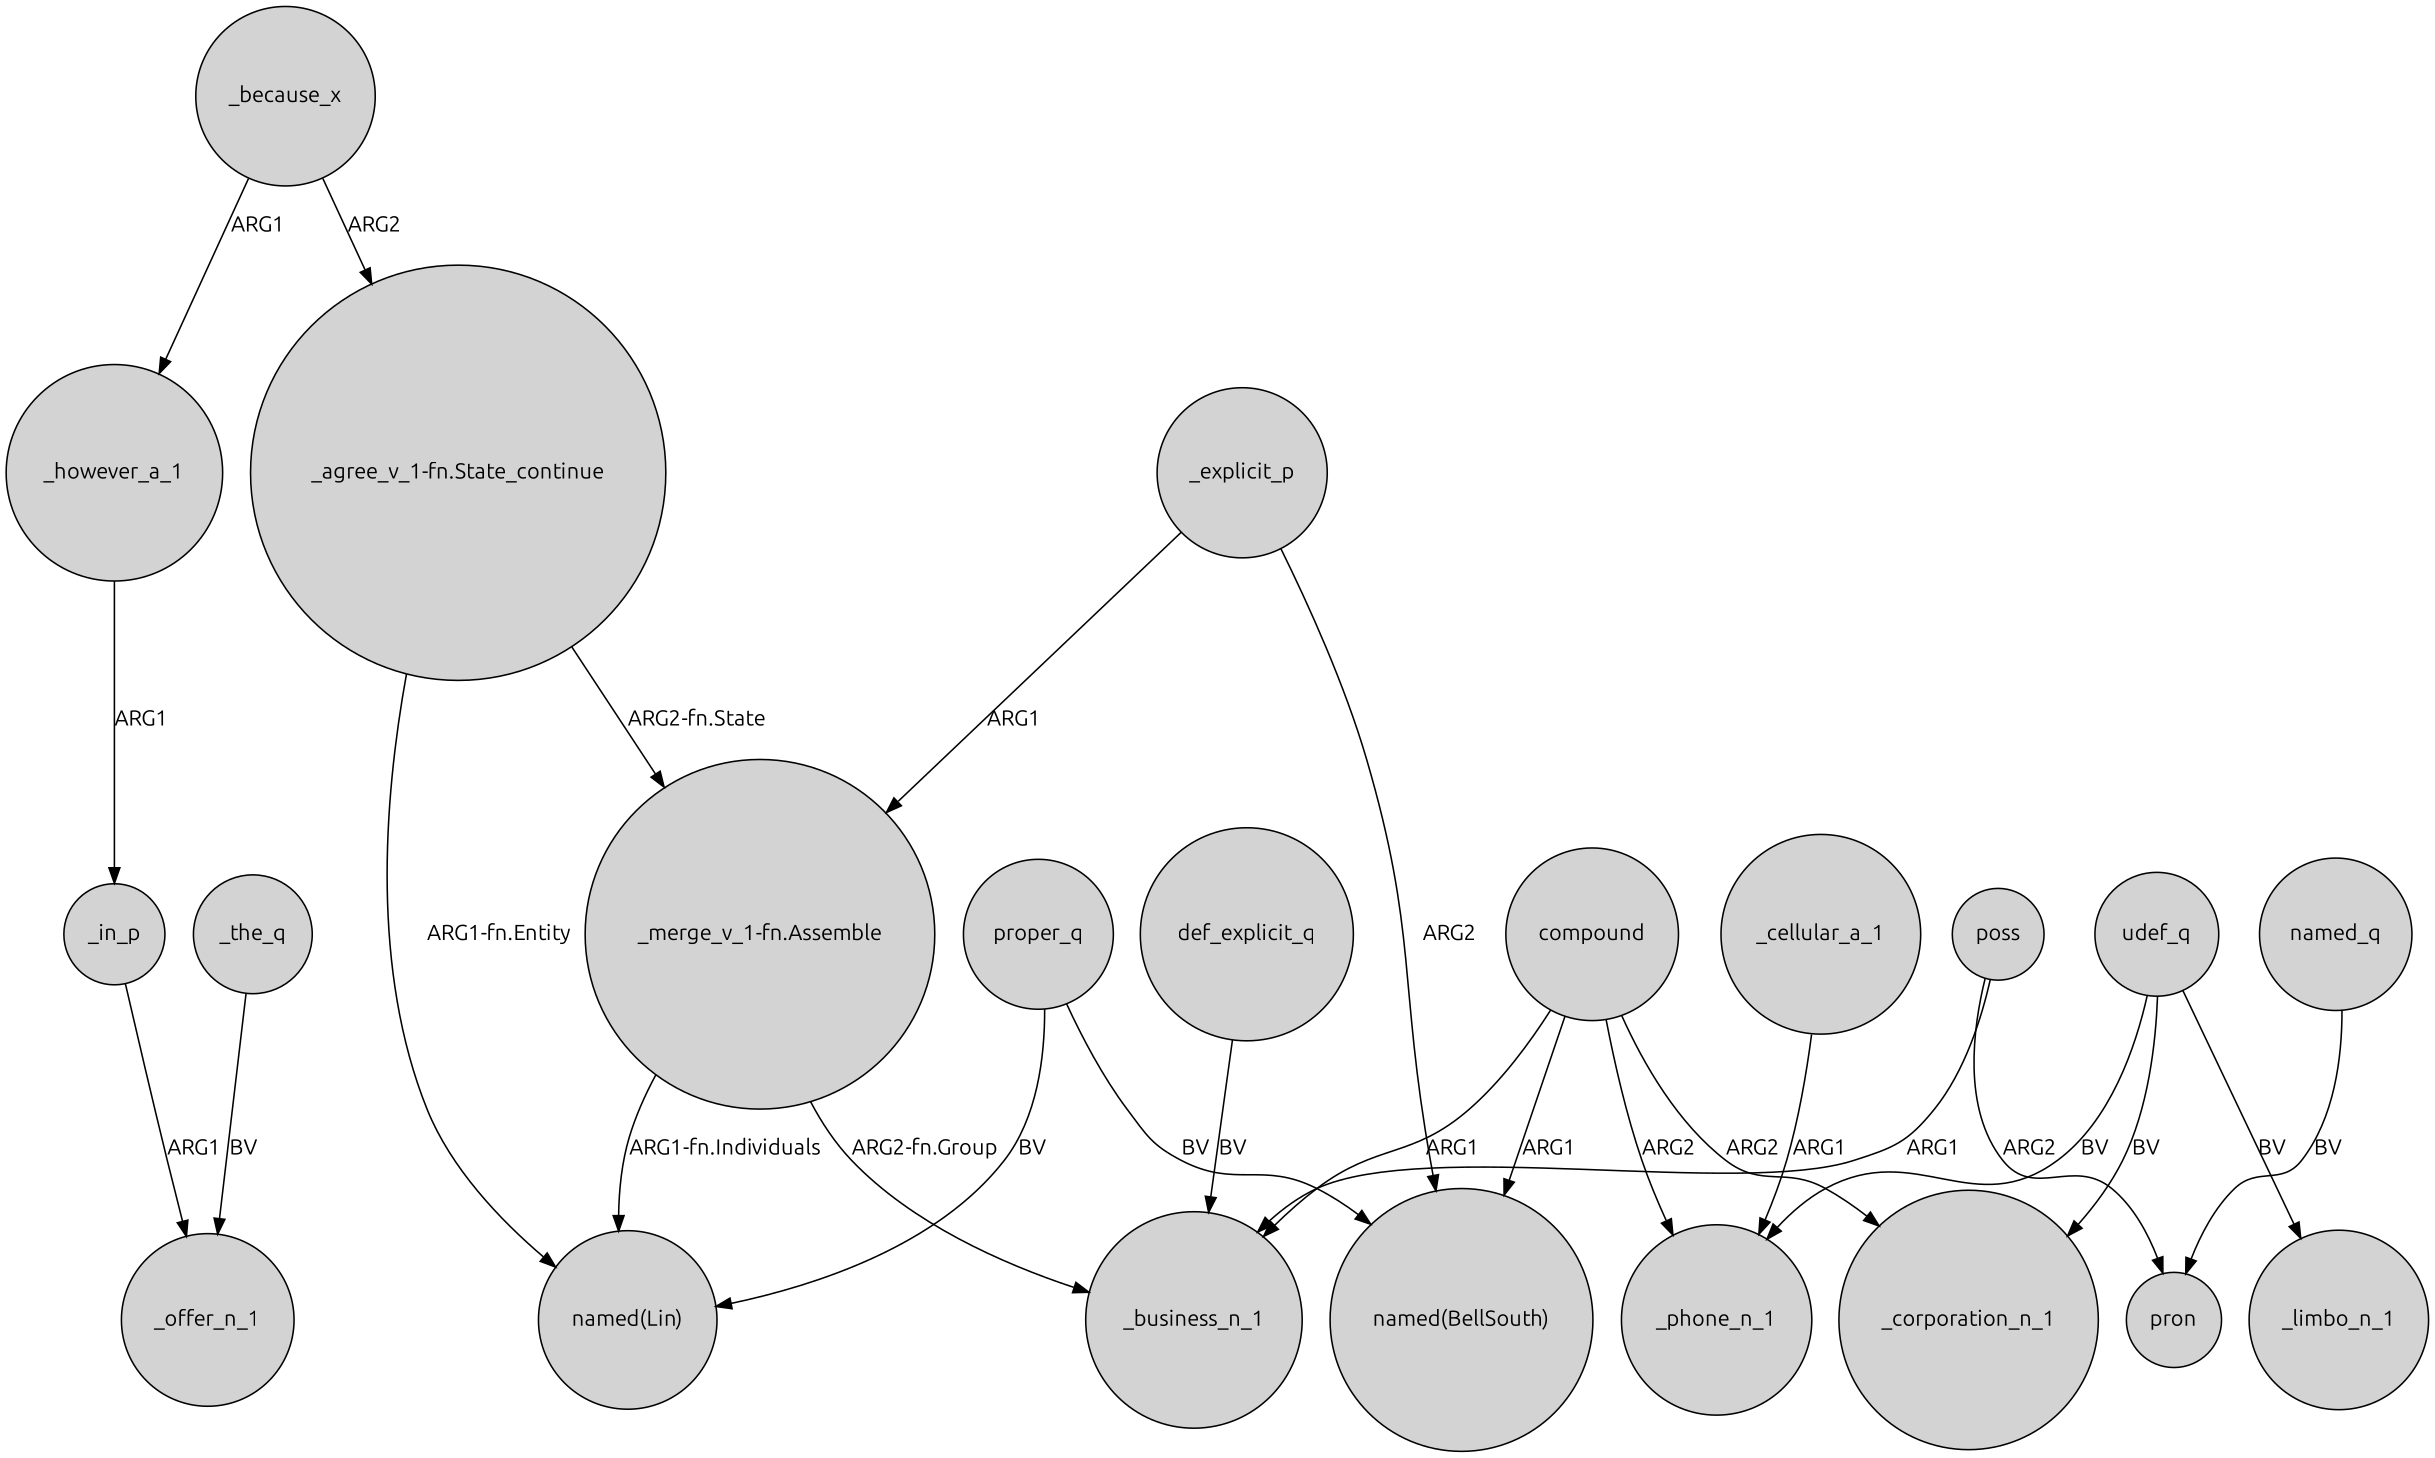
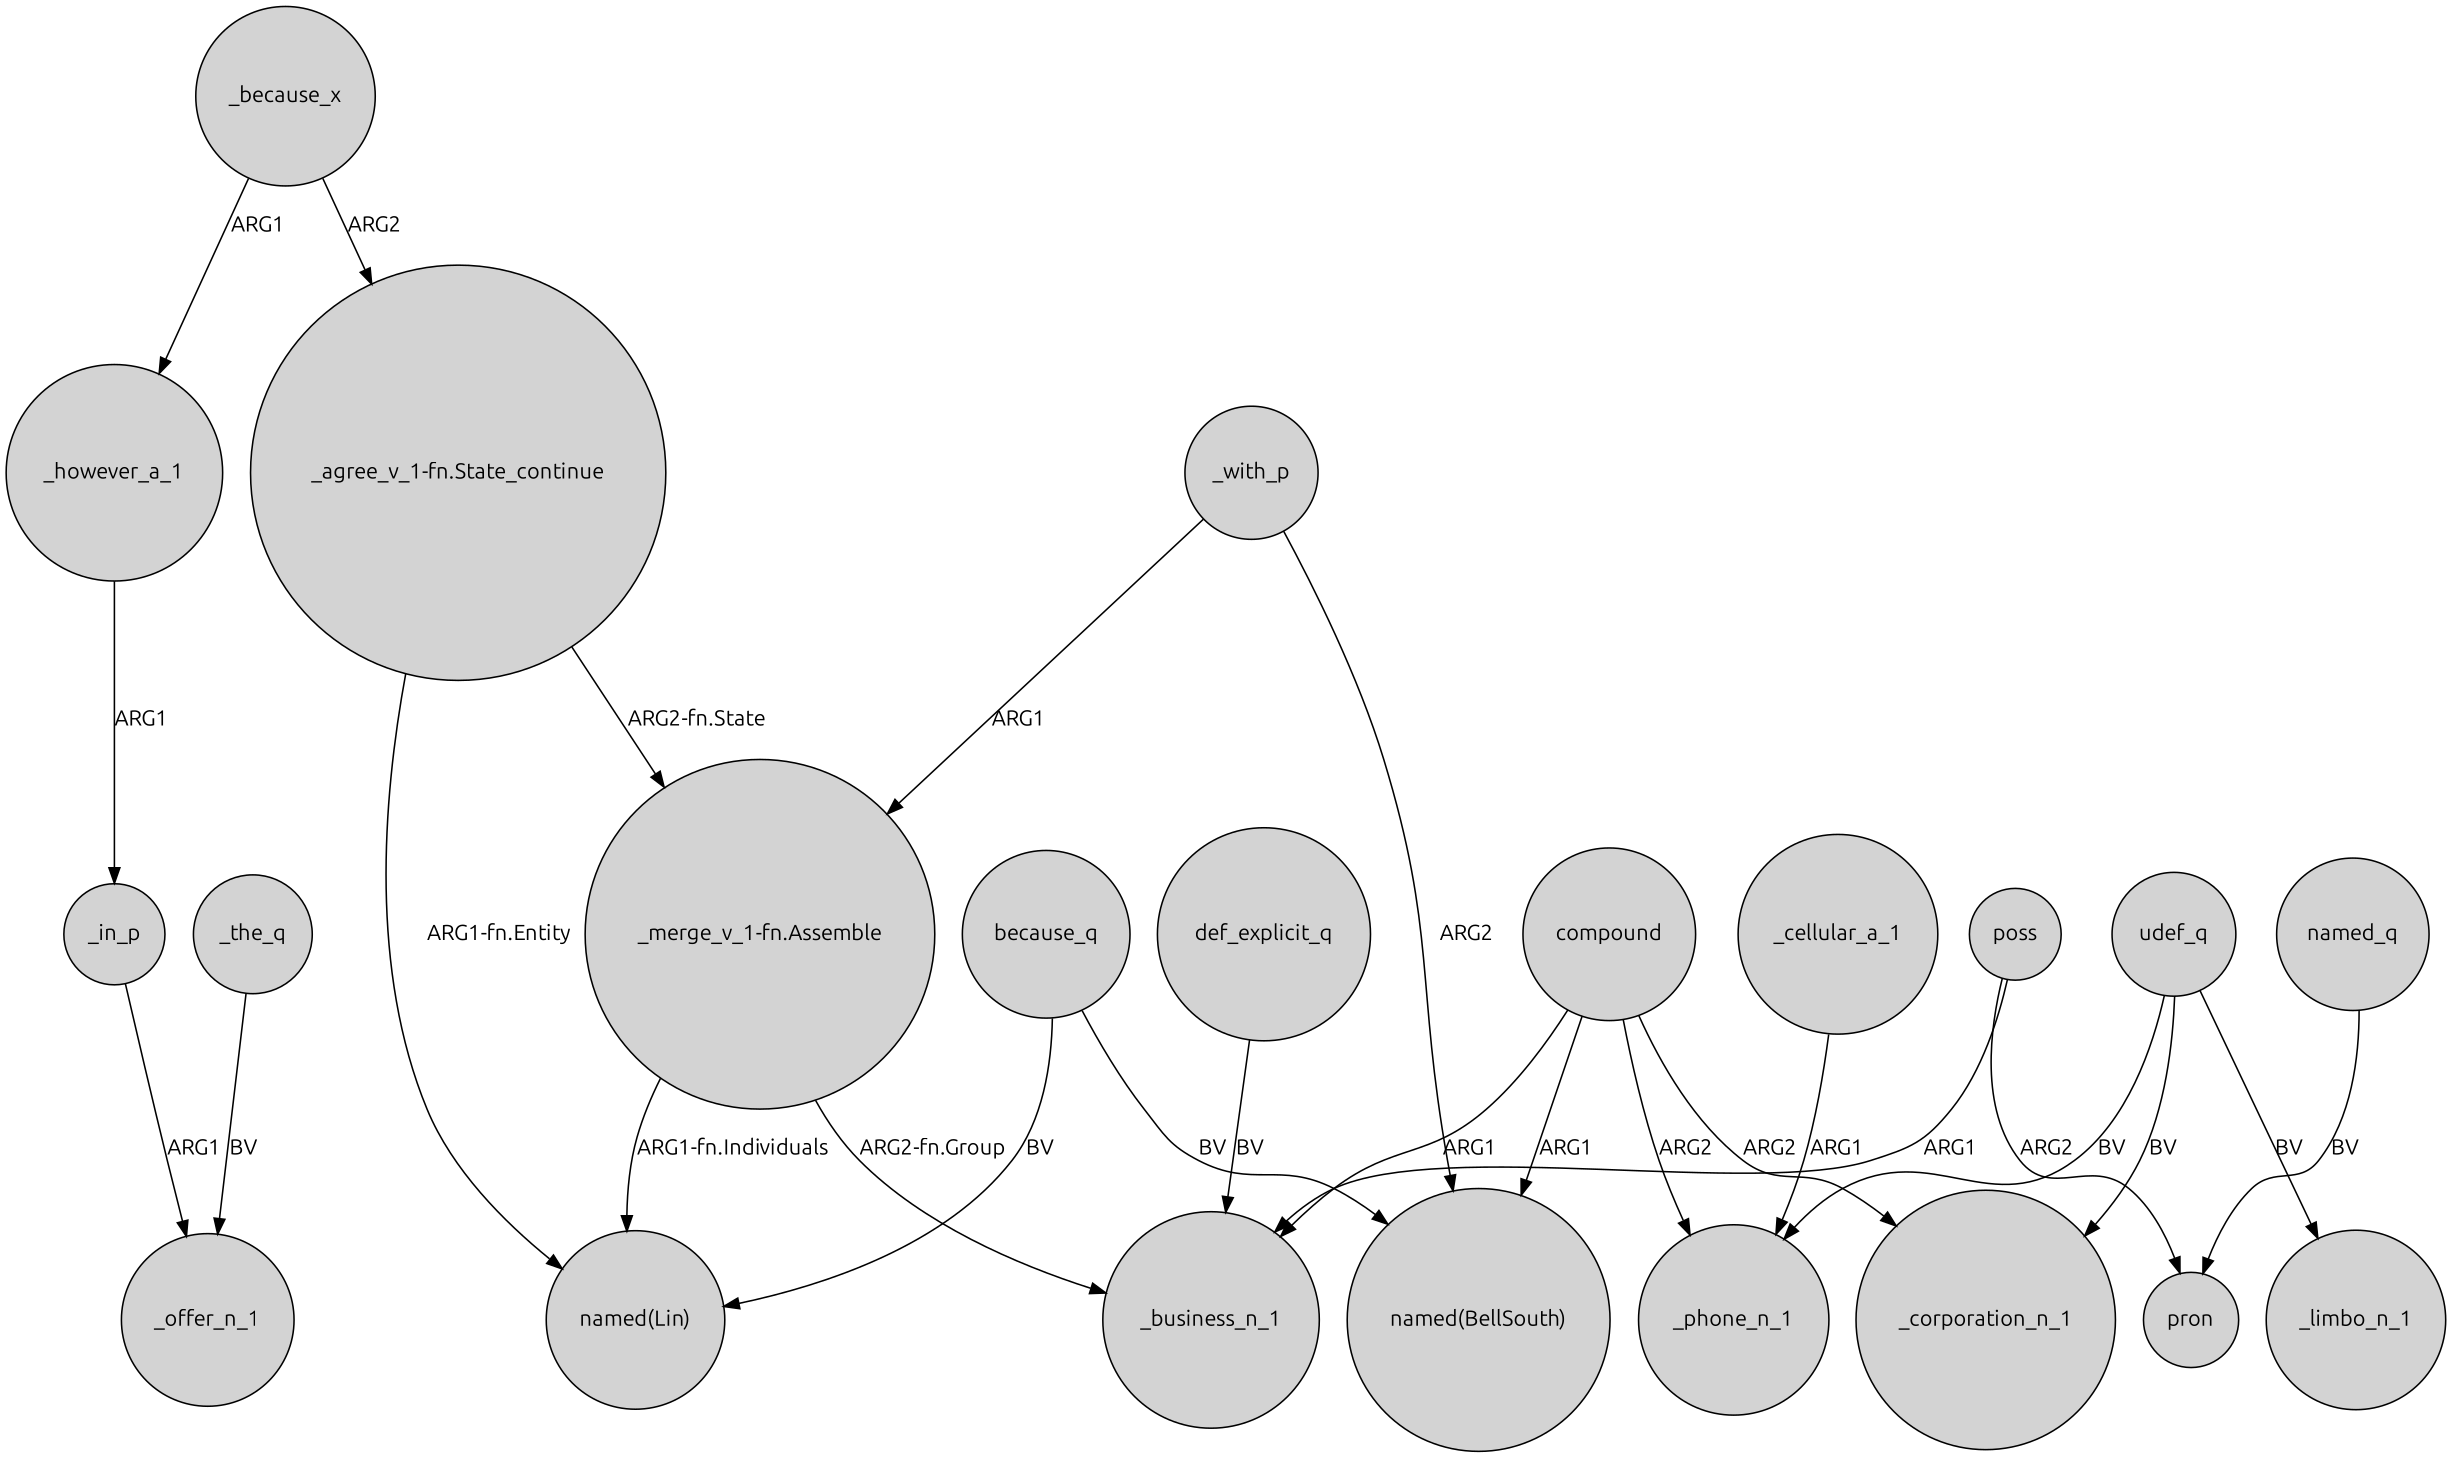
node "_explicit_p": label "_explicit_p" -> "_with_p"
node "proper_q": label "proper_q" -> "because_q"
